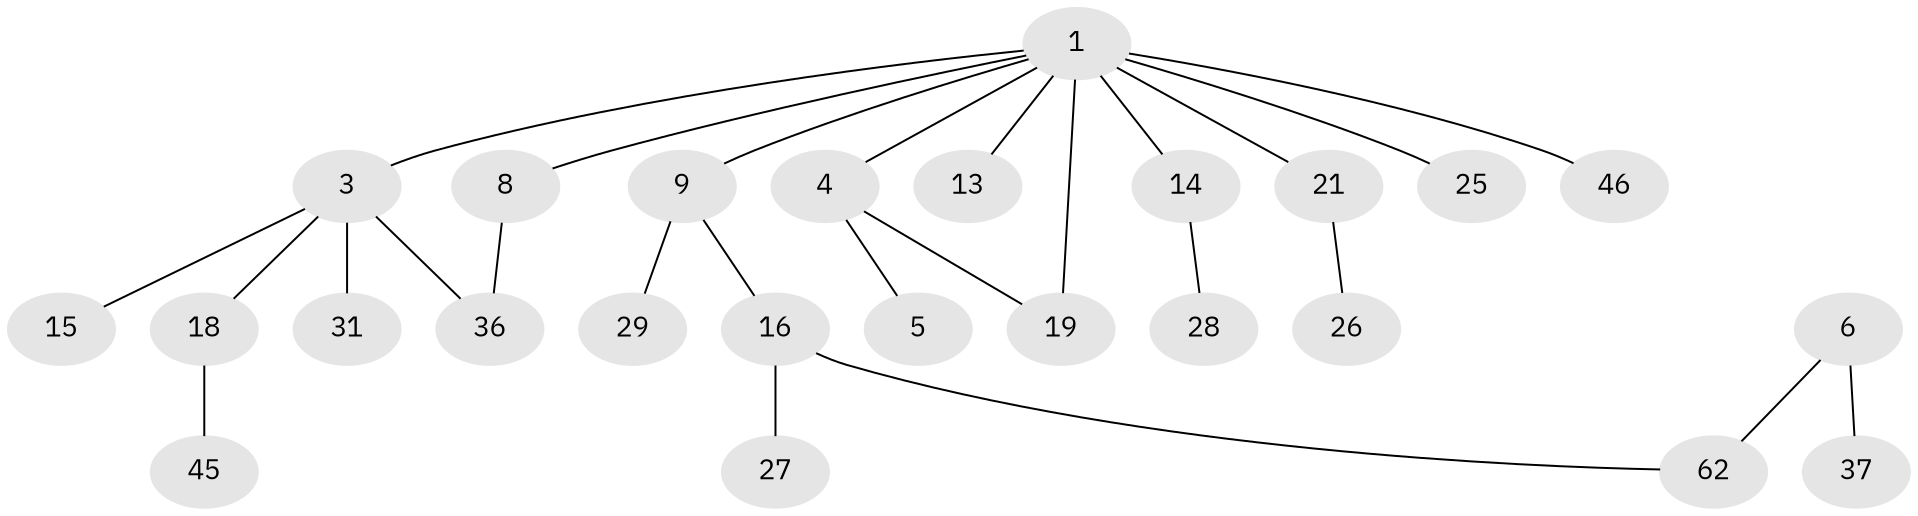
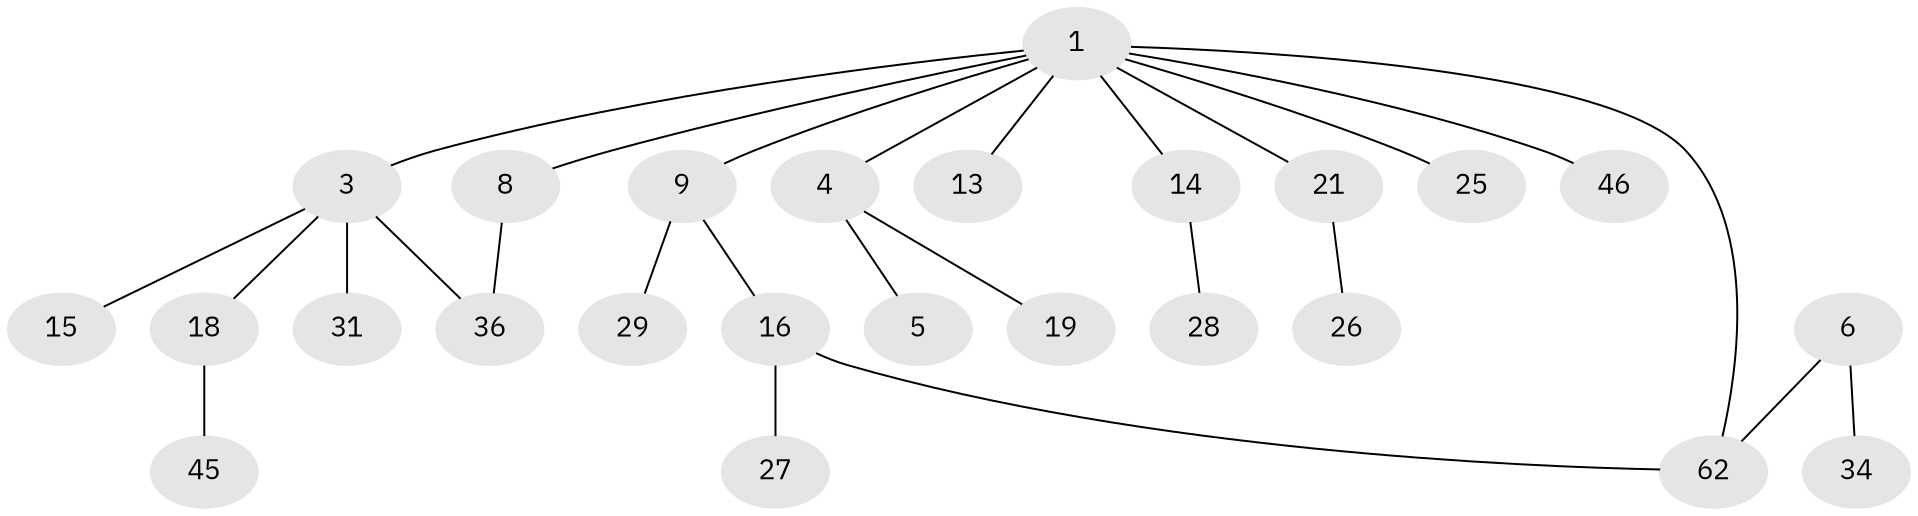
edge "1" -- "19": now "1" -- "62"
node "37": label "37" -> "34"
